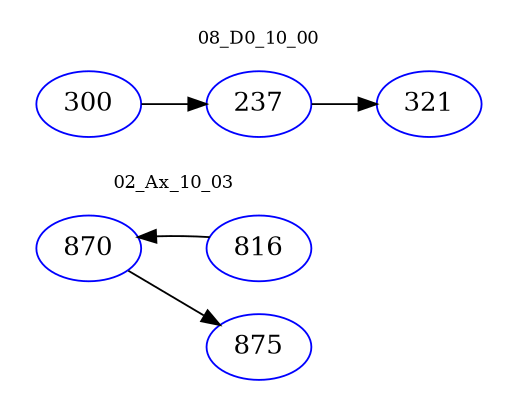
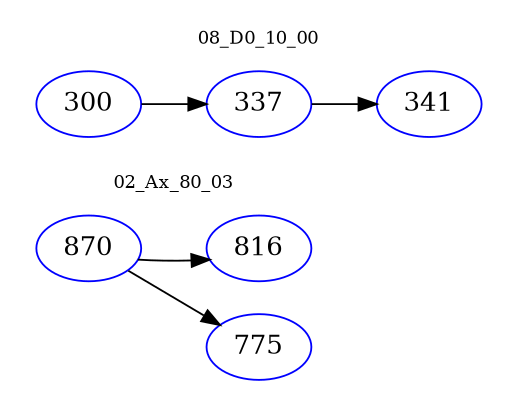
node "237": label "237" -> "337"
node "321": label "321" -> "341"
cluster "02_Ax_10_03": label "02_Ax_10_03" -> "02_Ax_80_03"
edge "816" -> "870": reversed
node "875": label "875" -> "775"
